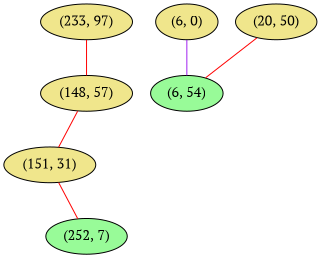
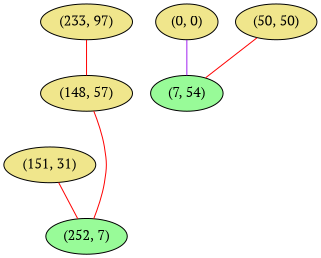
node "(6, 0)": label "(6, 0)" -> "(0, 0)"
node "(20, 50)": label "(20, 50)" -> "(50, 50)"
node "(6, 54)": label "(6, 54)" -> "(7, 54)"
edge "(148, 57)" -- "(151, 31)": now "(148, 57)" -- "(252, 7)"
